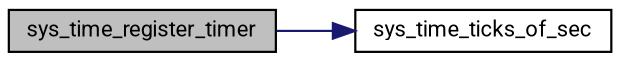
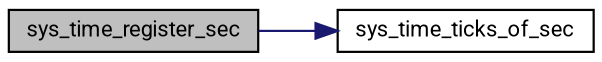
node "sys_time_register_timer": label "sys_time_register_timer" -> "sys_time_register_sec"
